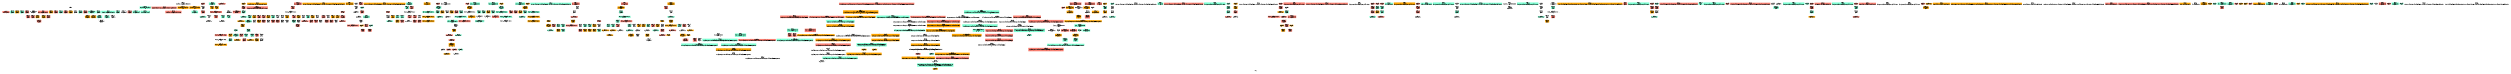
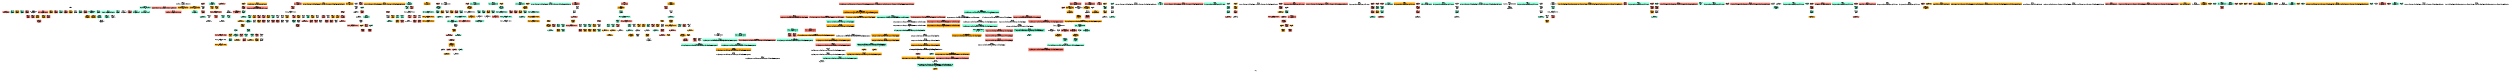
node "NodeID: 613": removed
node "NodeID: 91": removed
